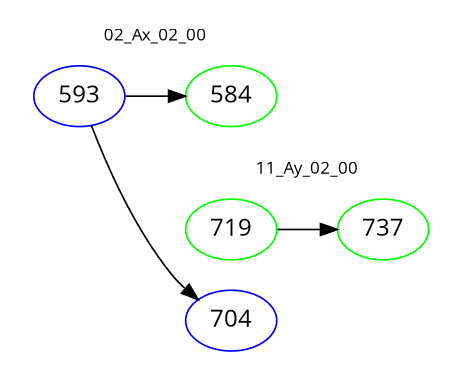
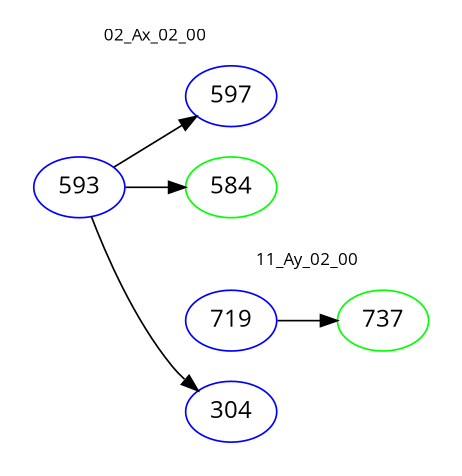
node "597": added
node "719": color green -> blue
node "704": label "704" -> "304"
